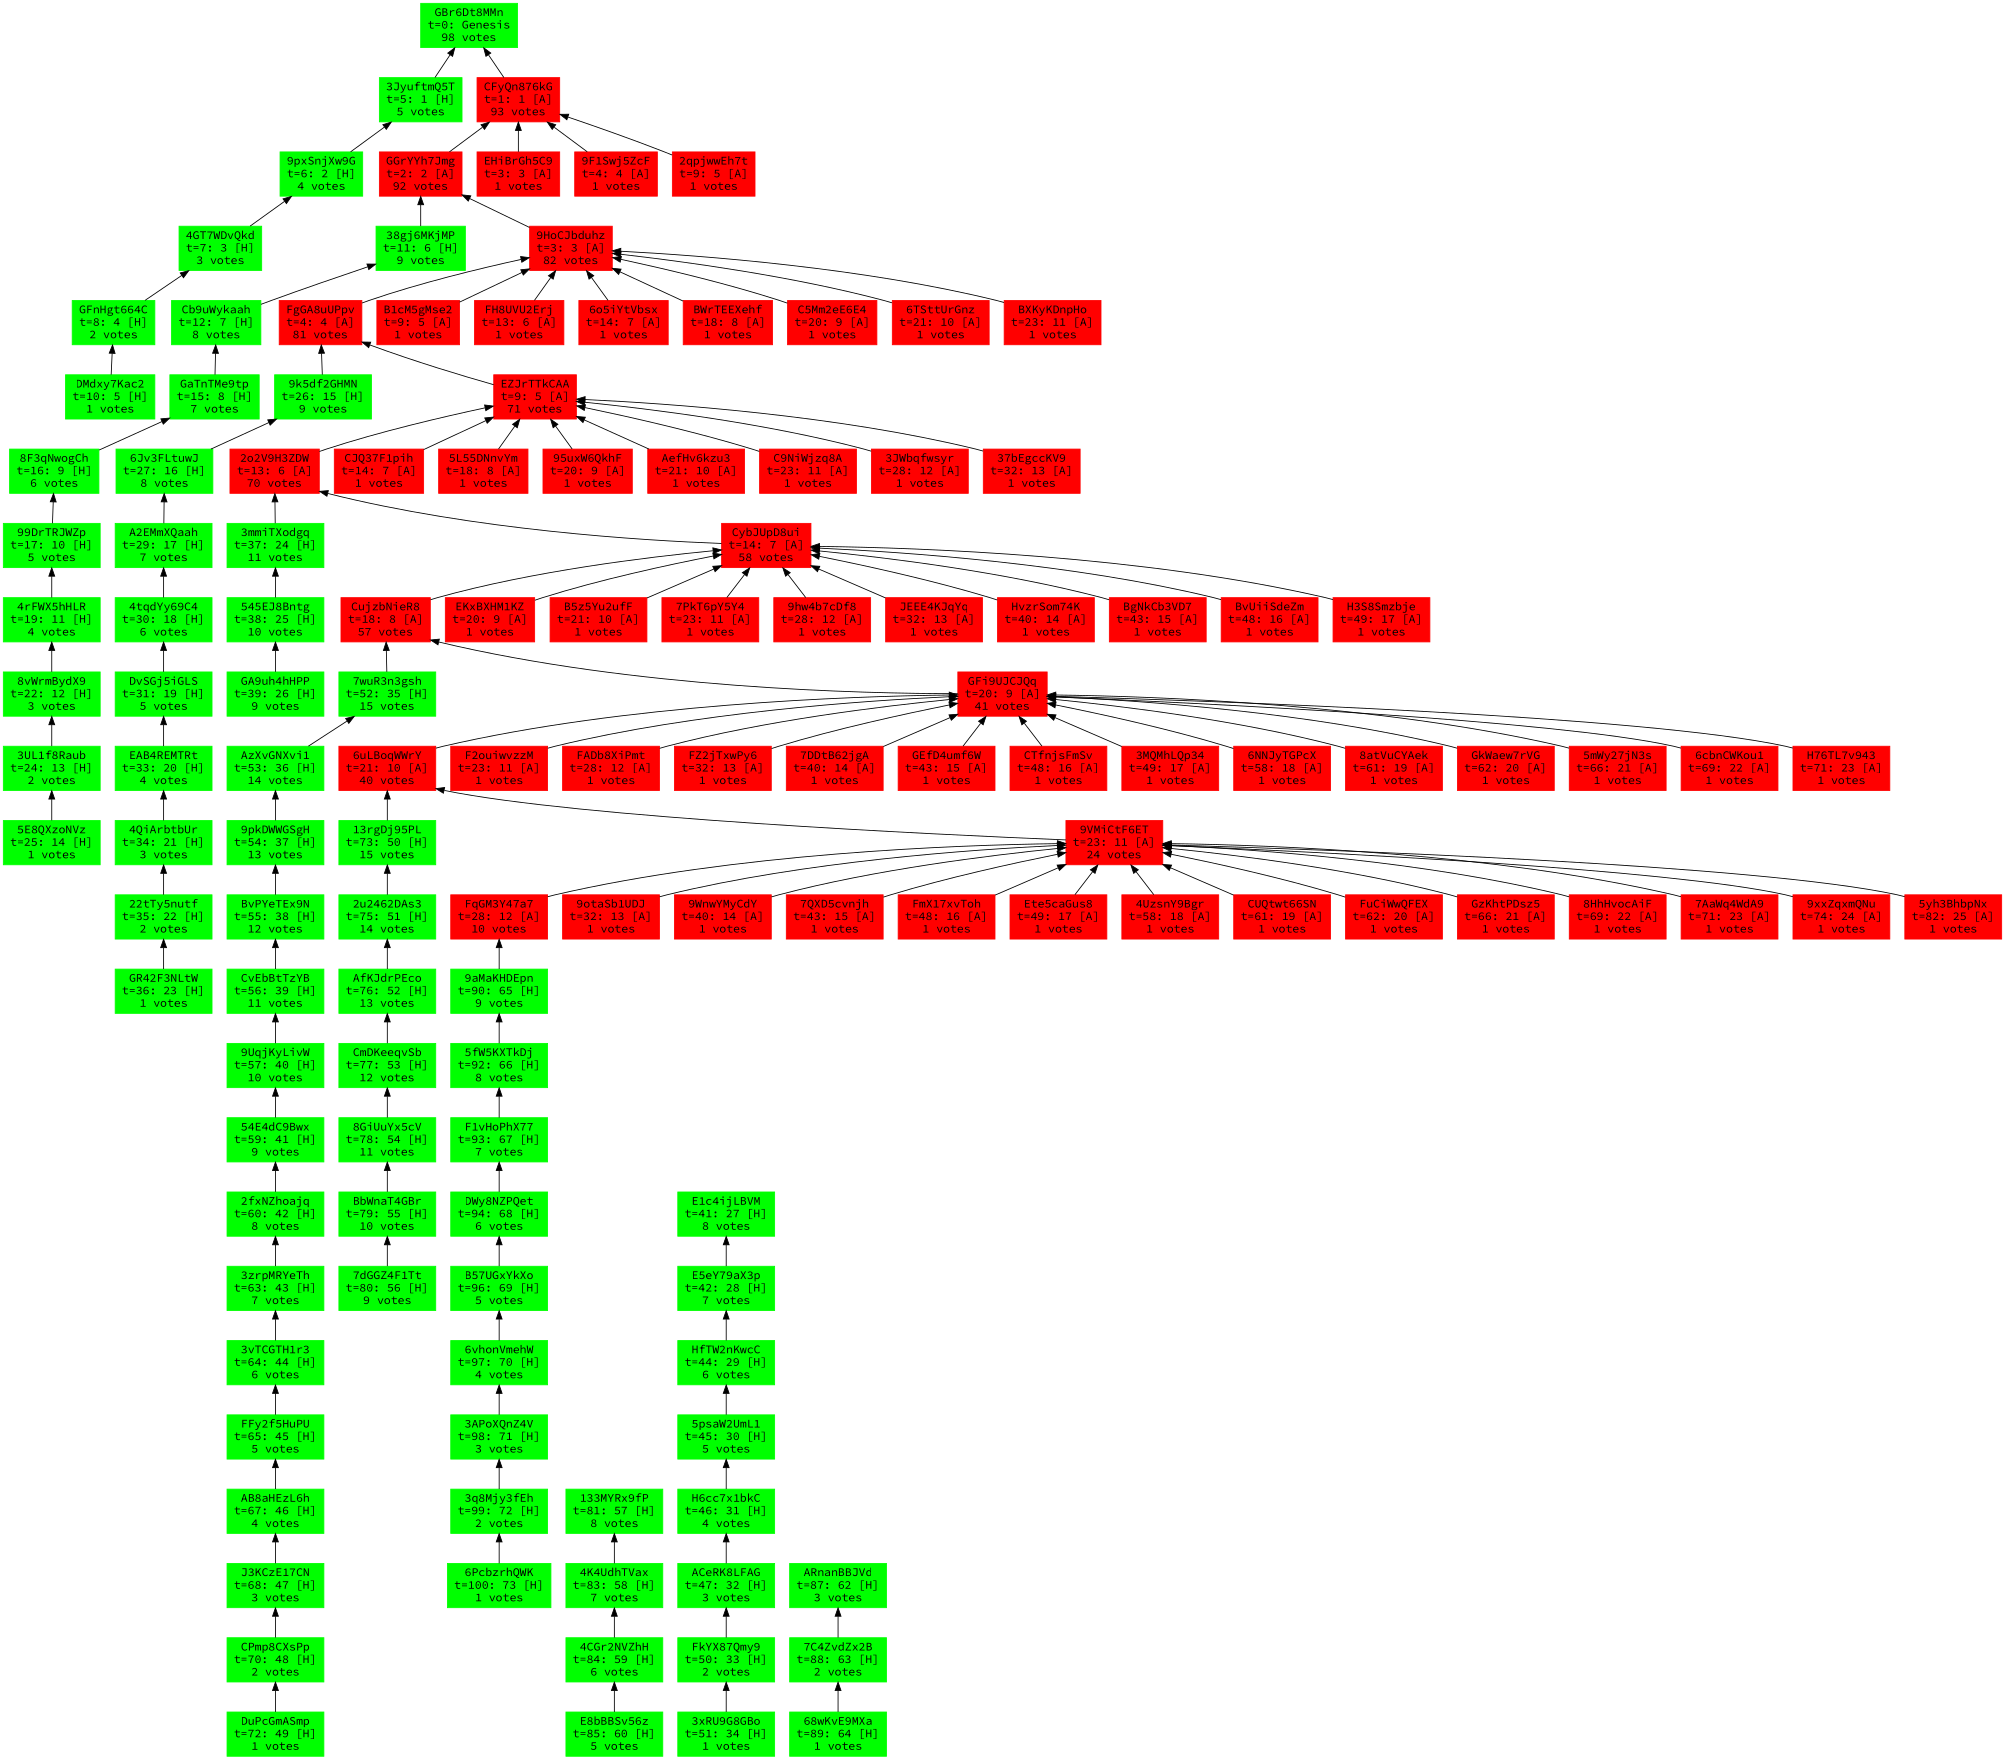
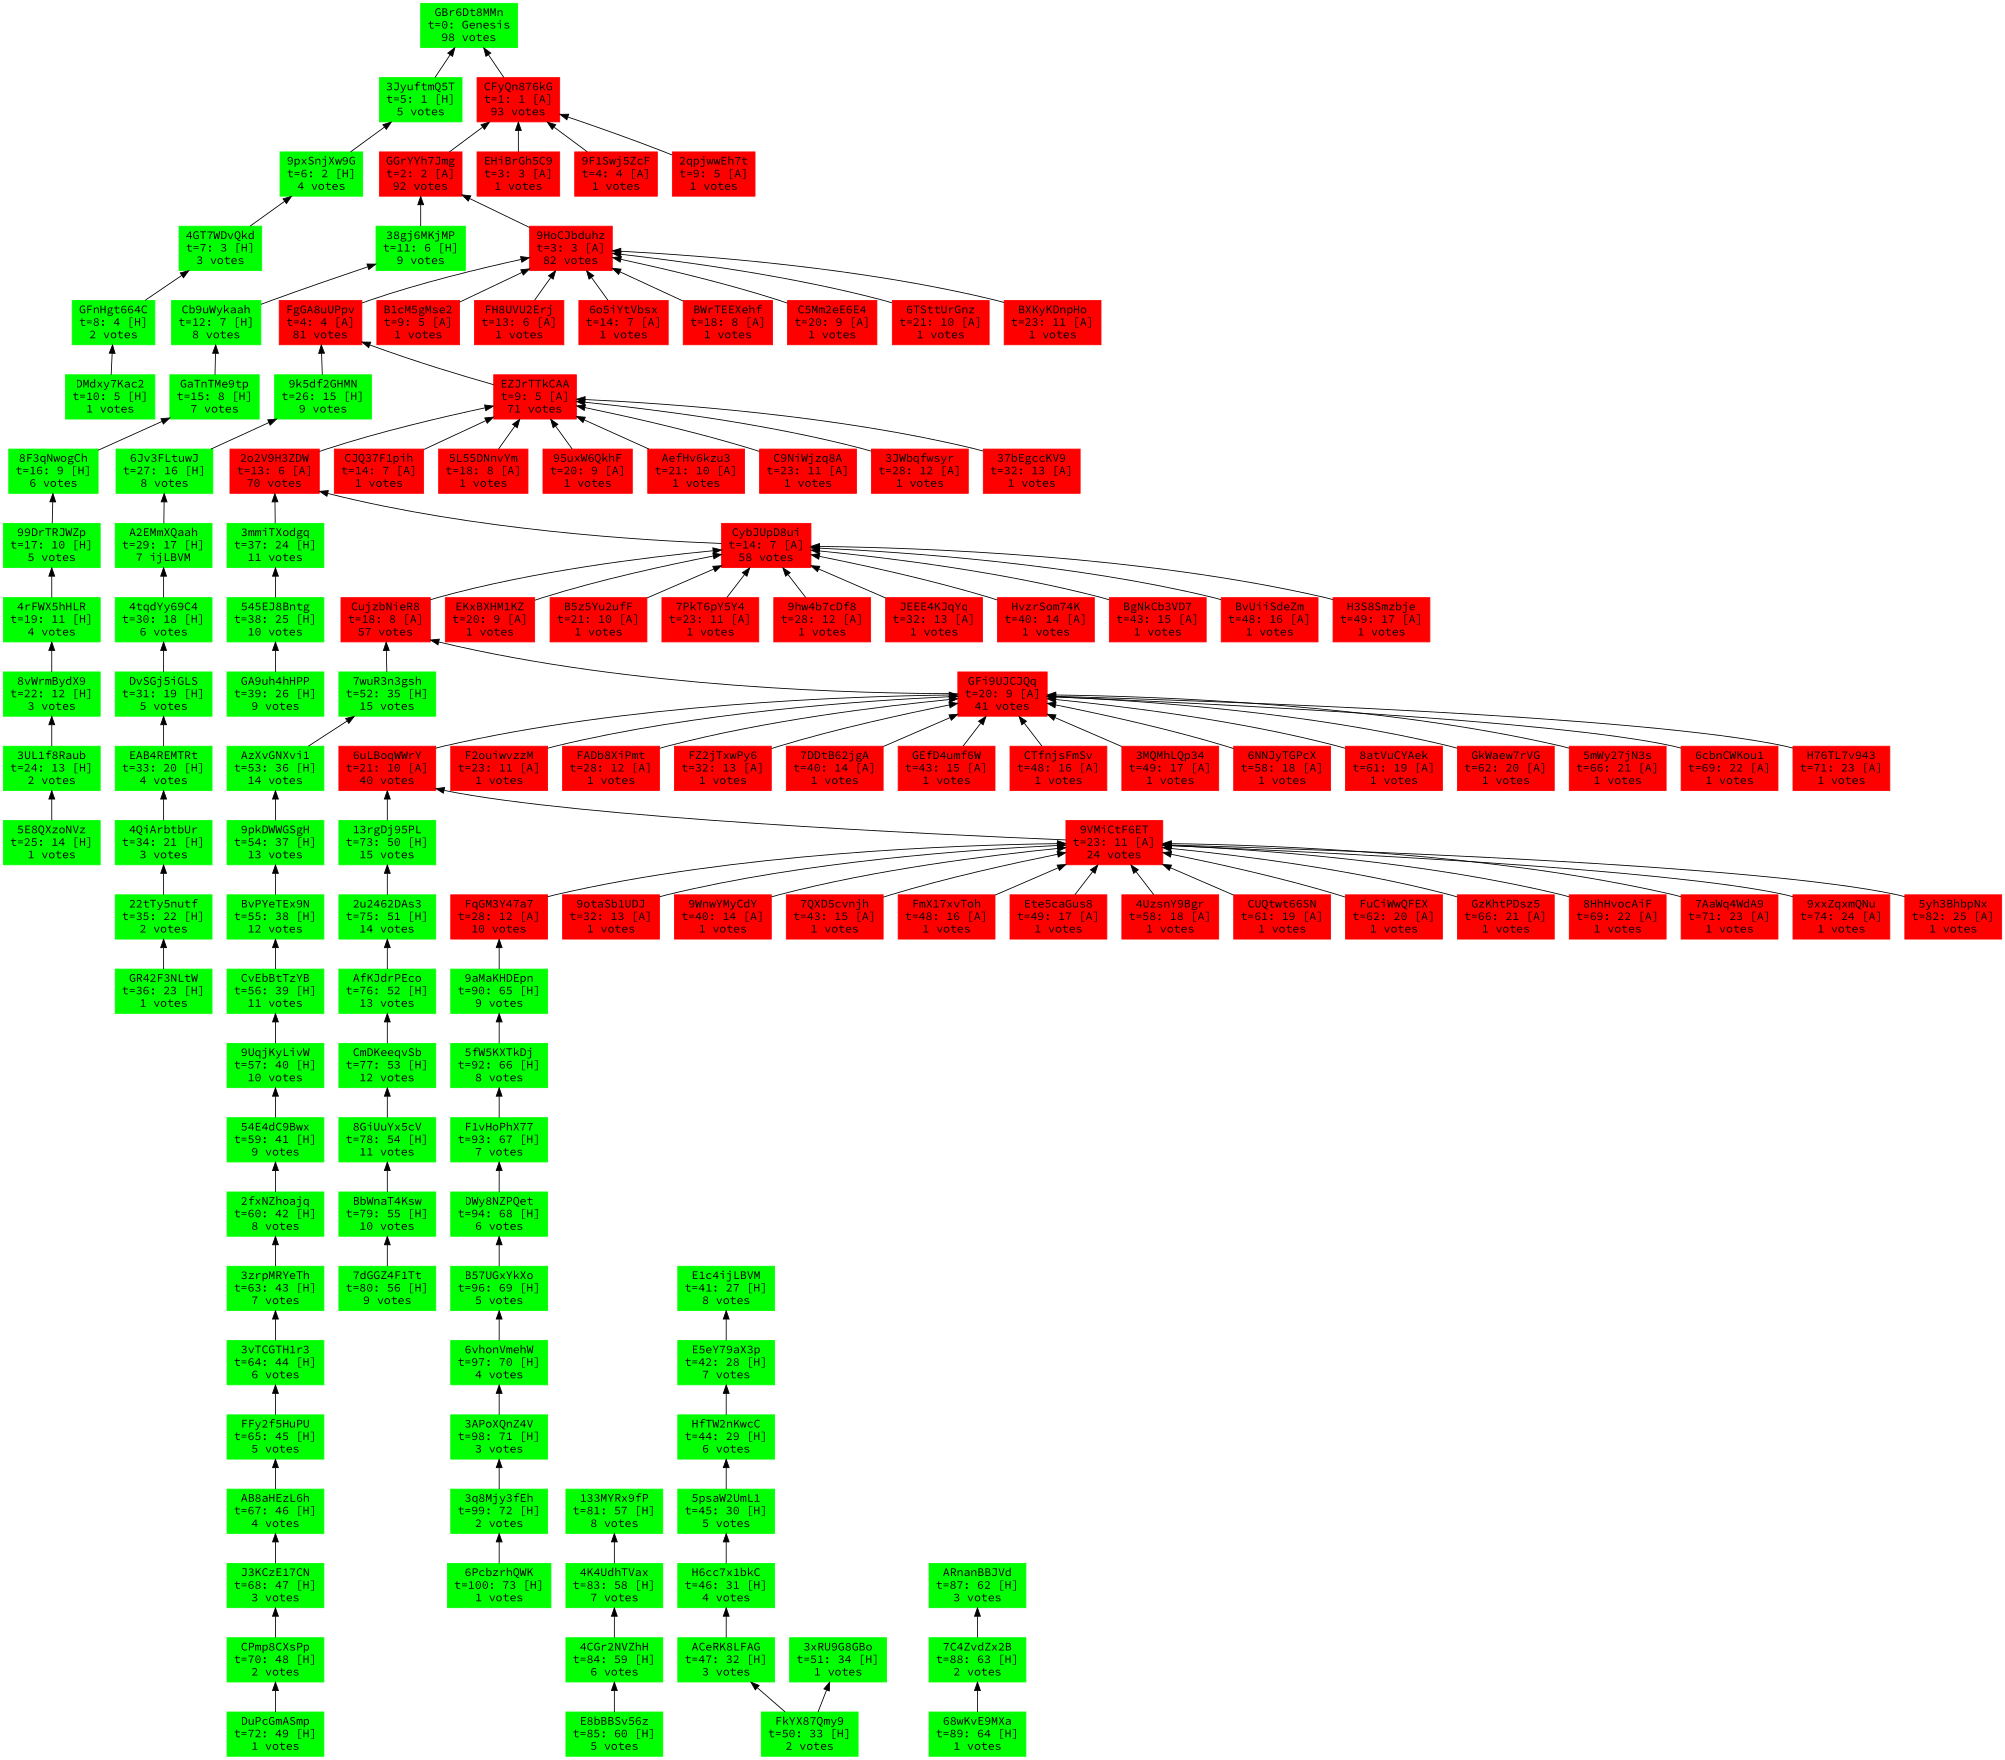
node "A2EMmXQaah t=29: 17 [H] 7 votes": label "A2EMmXQaah t=29: 17 [H] 7 votes" -> "A2EMmXQaah t=29: 17 [H] 7 ijLBVM"
node "BbWnaT4GBr t=79: 55 [H] 10 votes": label "BbWnaT4GBr t=79: 55 [H] 10 votes" -> "BbWnaT4Ksw t=79: 55 [H] 10 votes"
edge "3xRU9G8GBo t=51: 34 [H] 1 votes" -> "FkYX87Qmy9 t=50: 33 [H] 2 votes": reversed
